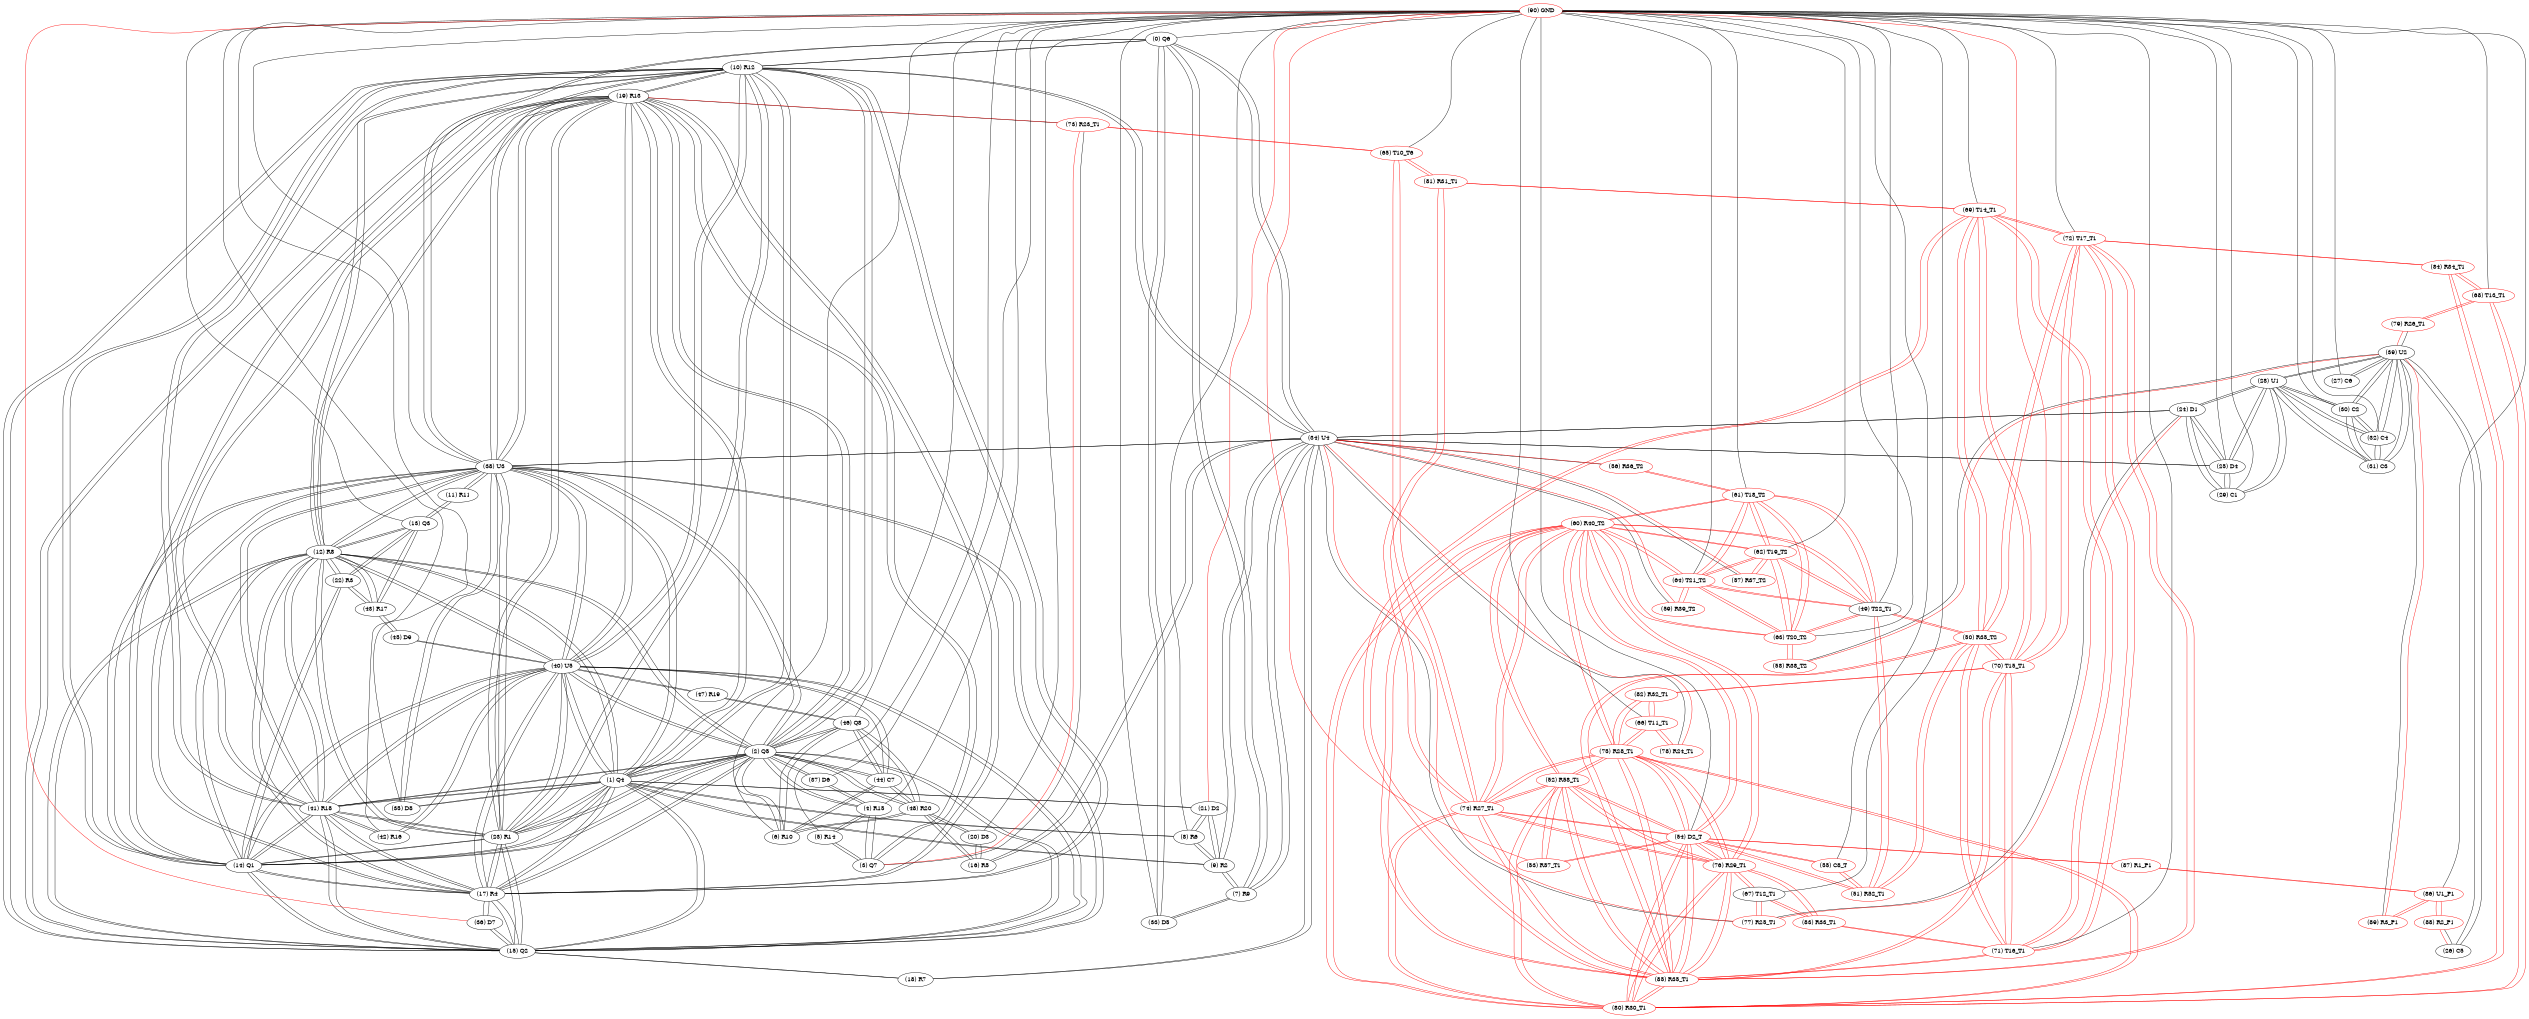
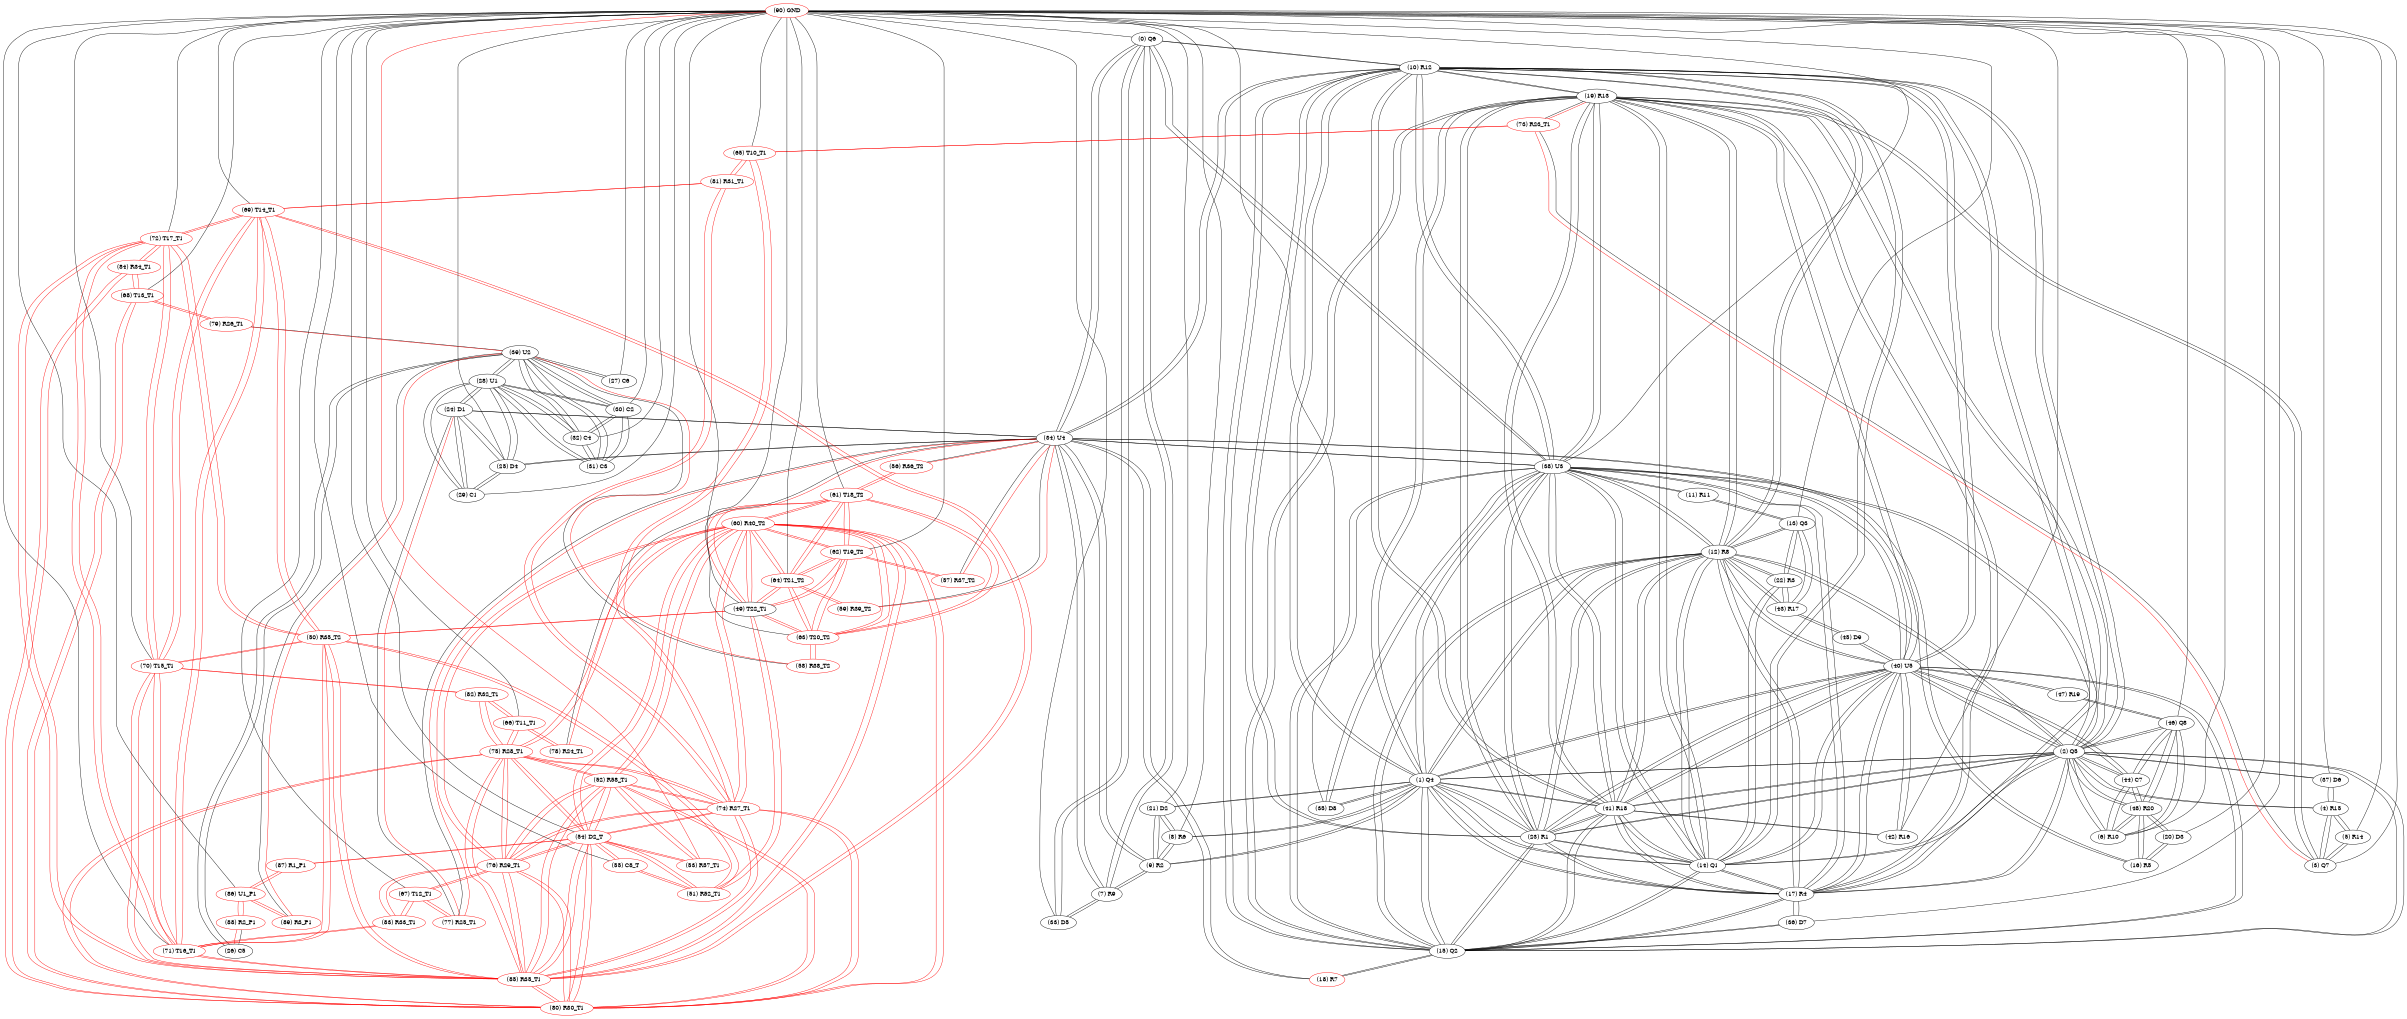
edge "(90) GND" -- "(36) D7": color red -> black
edge "(90) GND" -- "(70) T15_T1": color red -> black
node "(65) T10_T6": label "(65) T10_T6" -> "(65) T10_T1"
edge "(90) GND" -- "(4) R15": now "(90) GND" -- "(3) Q7"
edge "(90) GND" -- "(21) D2": color red -> black
node "(67) T12_T1": color black -> red
node "(18) R7": color black -> red
